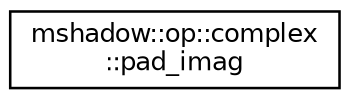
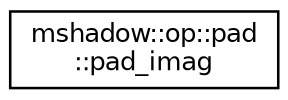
node "mshadow::op::complex ::pad_imag": label "mshadow::op::complex ::pad_imag" -> "mshadow::op::pad ::pad_imag"
